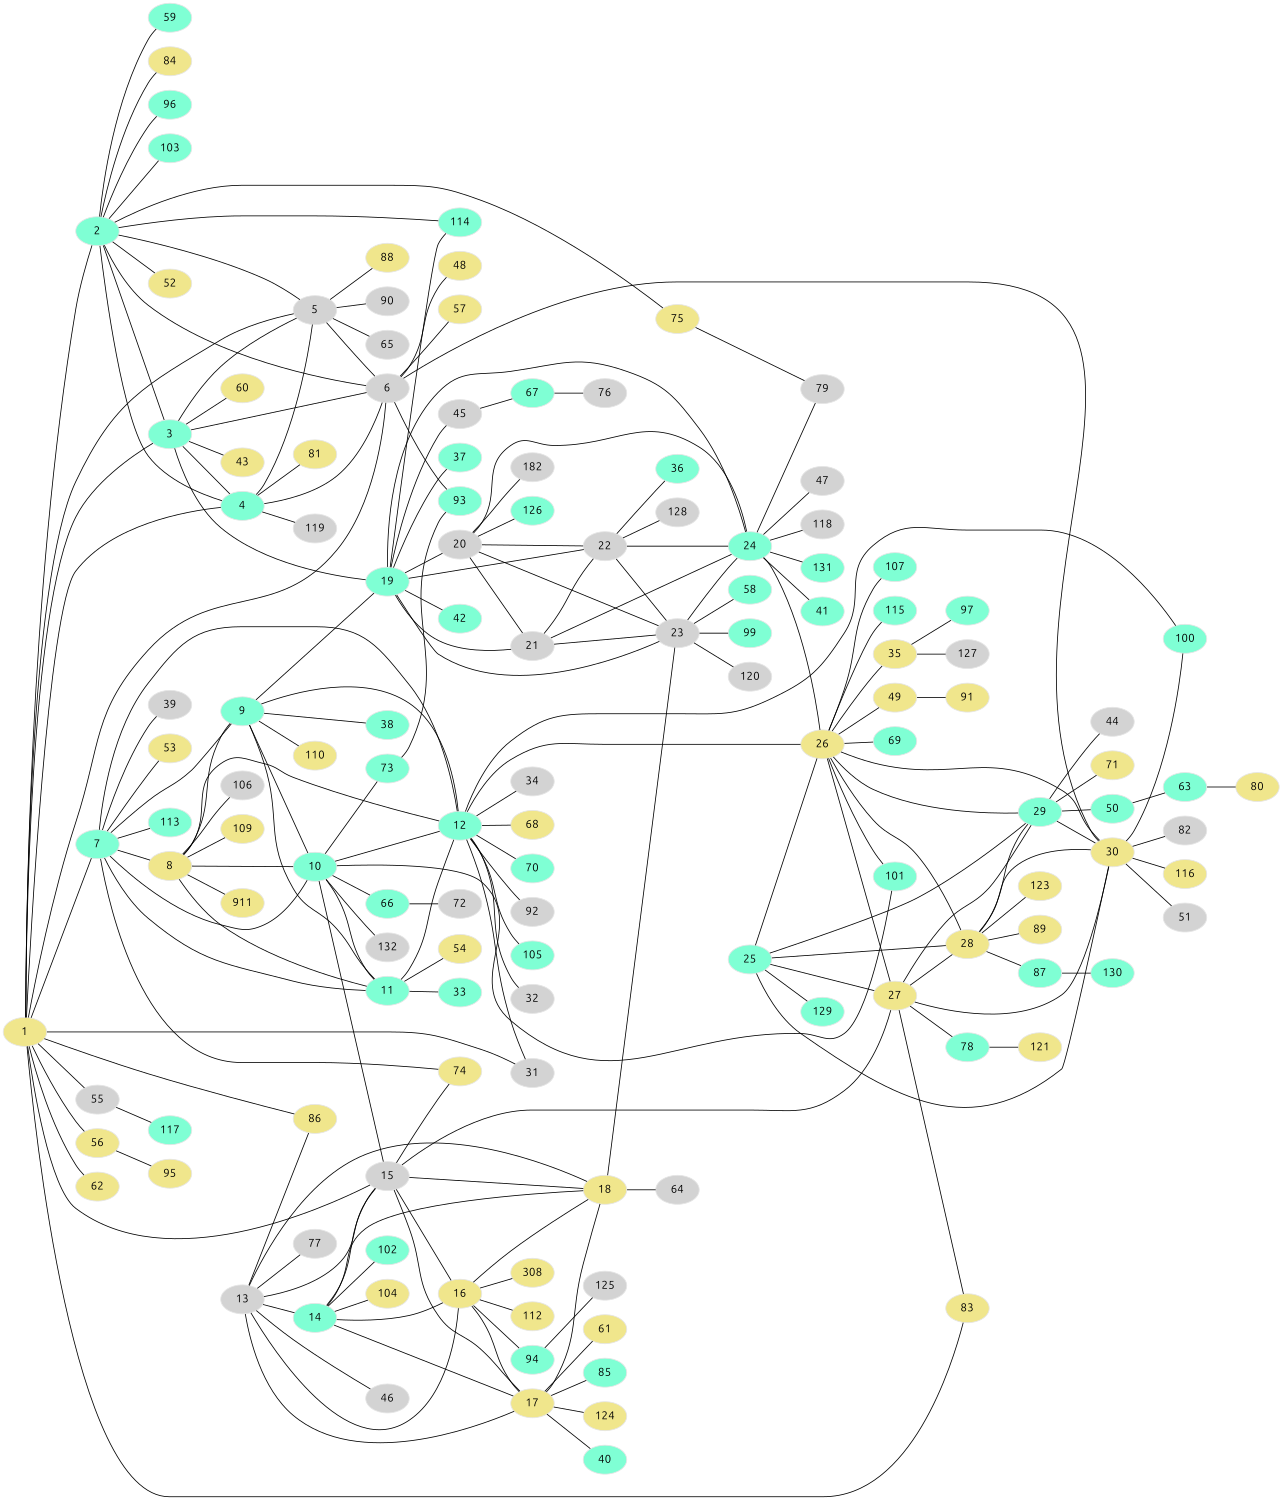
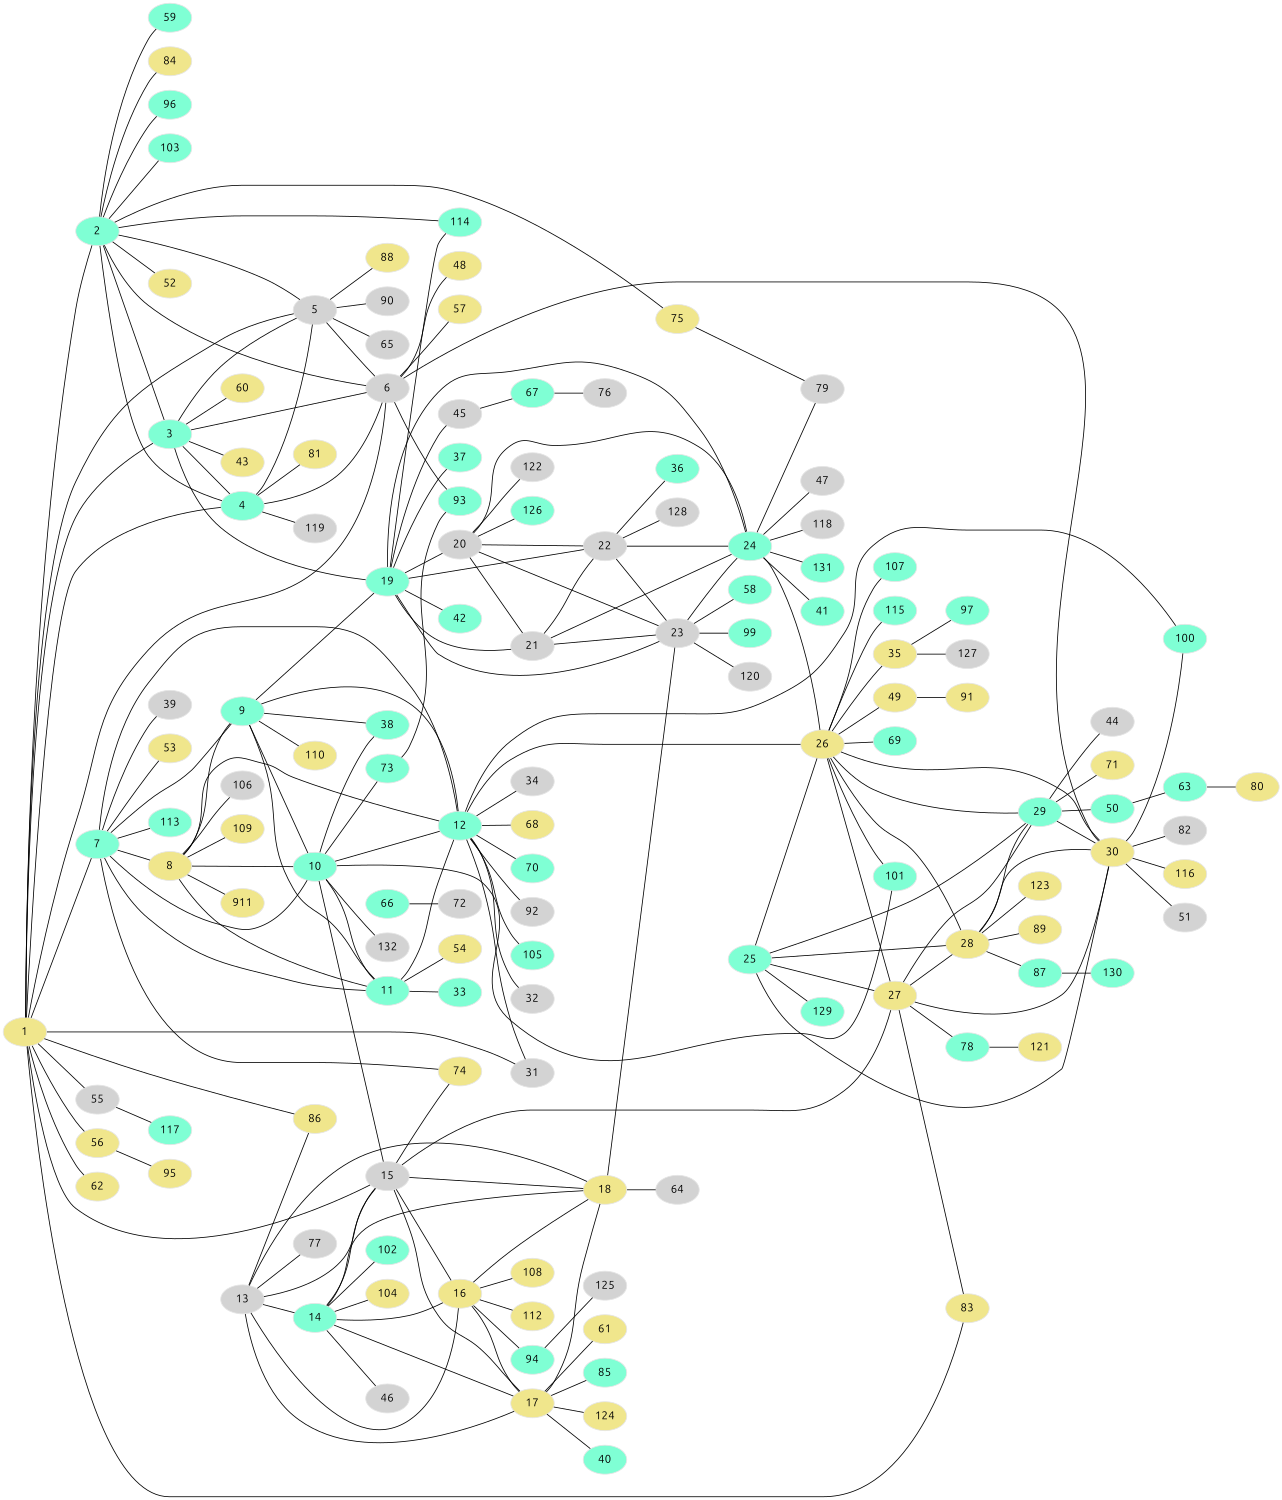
node "182": label "182" -> "122"
edge "10" -- "66": now "10" -- "38"
node "308": label "308" -> "108"
edge "13" -- "46": now "14" -- "46"
